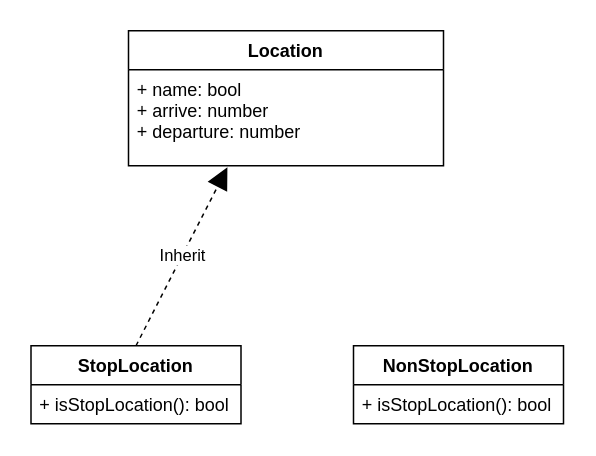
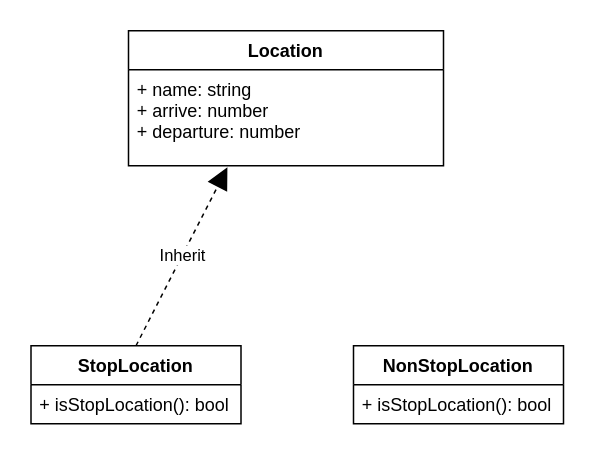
node "+ name: bool + arrive: number + departure: number": label "+ name: bool + arrive: number + departure: number" -> "+ name: string + arrive: number + departure: number"
